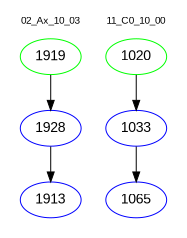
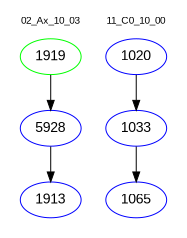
node "1020": color green -> blue
node "1928": label "1928" -> "5928"
